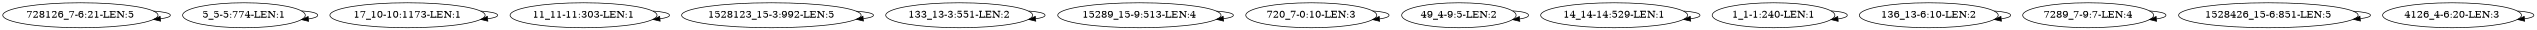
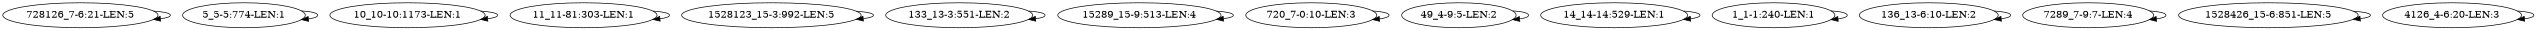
node "17_10-10:1173-LEN:1": label "17_10-10:1173-LEN:1" -> "10_10-10:1173-LEN:1"
node "11_11-11:303-LEN:1": label "11_11-11:303-LEN:1" -> "11_11-81:303-LEN:1"
